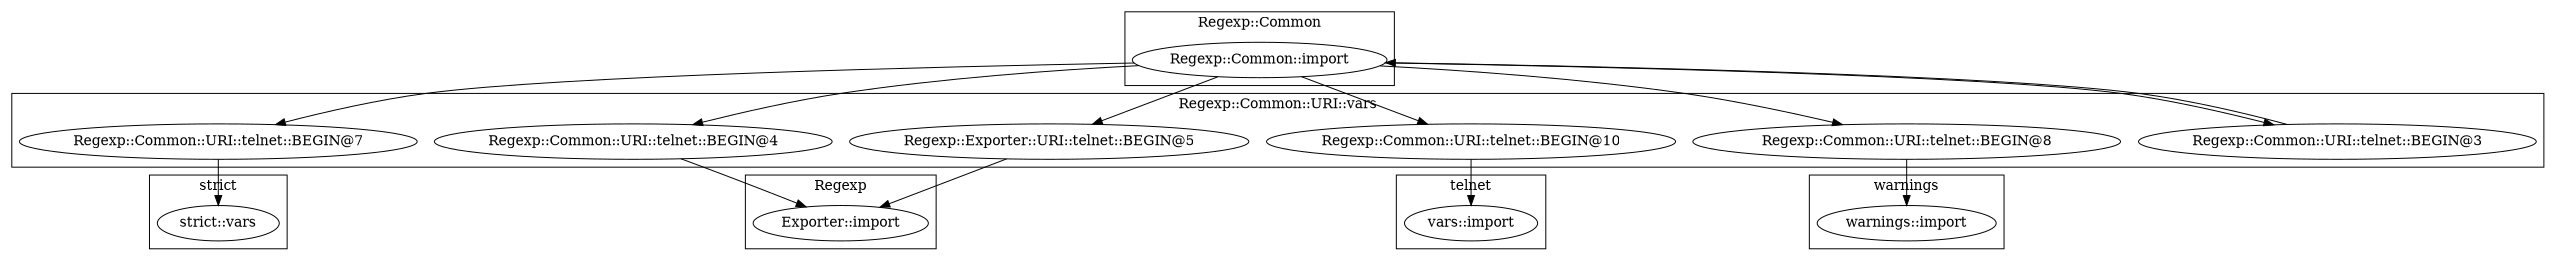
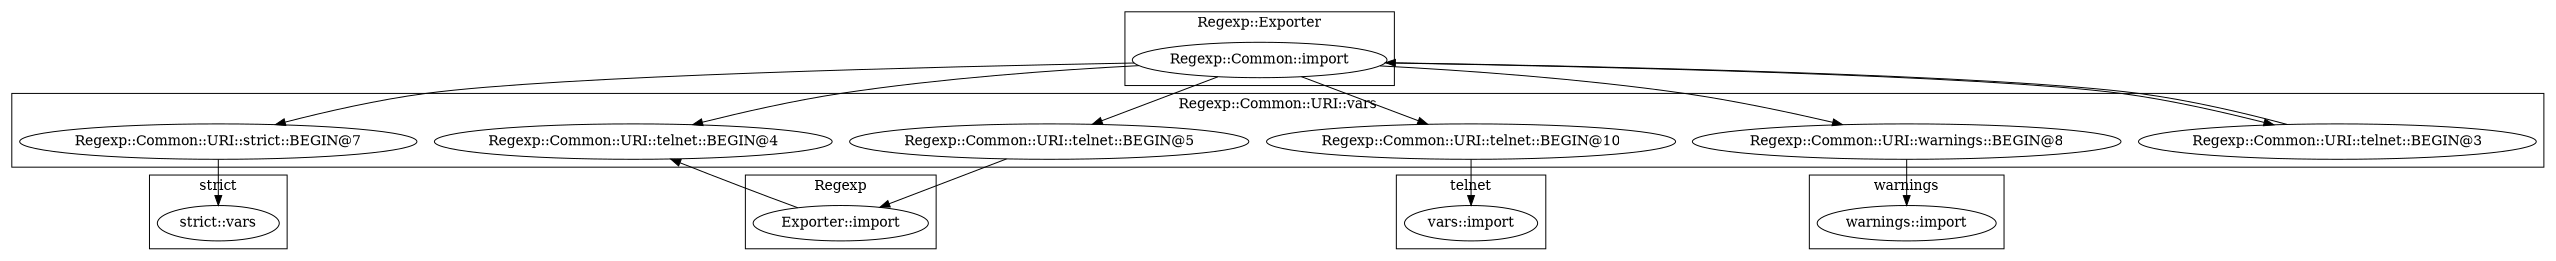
cluster "Regexp::Common": label "Regexp::Common" -> "Regexp::Exporter"
node "Regexp::Common::URI::telnet::BEGIN@7": label "Regexp::Common::URI::telnet::BEGIN@7" -> "Regexp::Common::URI::strict::BEGIN@7"
node "Regexp::Exporter::URI::telnet::BEGIN@5": label "Regexp::Exporter::URI::telnet::BEGIN@5" -> "Regexp::Common::URI::telnet::BEGIN@5"
node "Regexp::Common::URI::telnet::BEGIN@8": label "Regexp::Common::URI::telnet::BEGIN@8" -> "Regexp::Common::URI::warnings::BEGIN@8"
edge "Regexp::Common::URI::telnet::BEGIN@4" -> "Exporter::import": reversed
